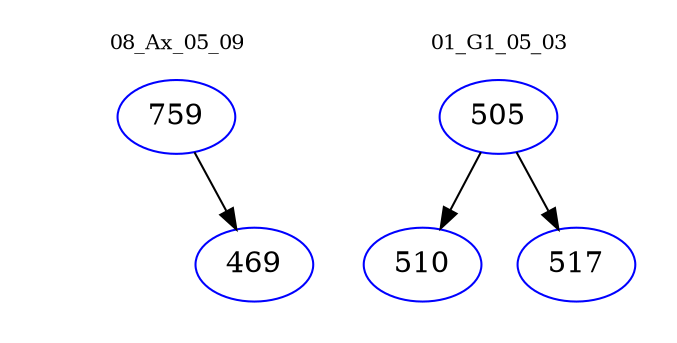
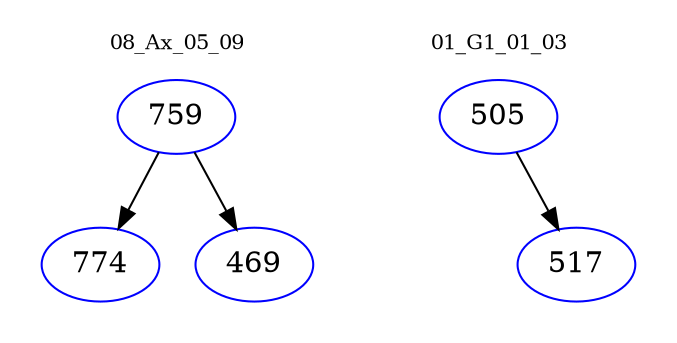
cluster "01_G1_05_03": label "01_G1_05_03" -> "01_G1_01_03"
node "774": added
node "510": removed
